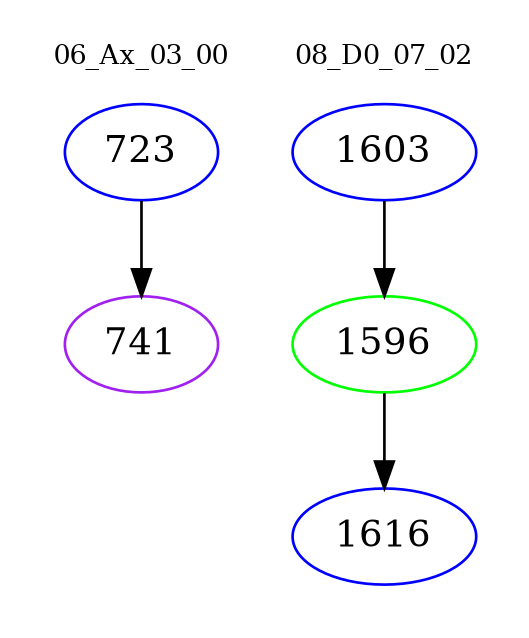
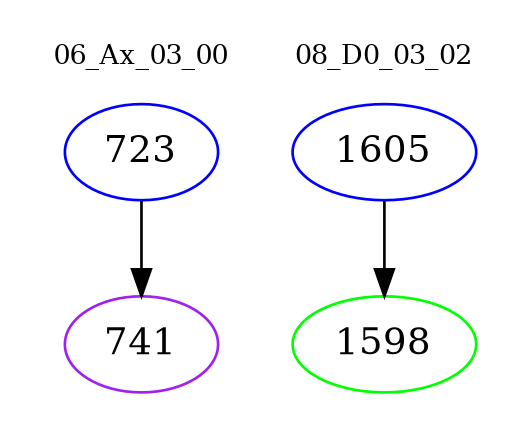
cluster "08_D0_07_02": label "08_D0_07_02" -> "08_D0_03_02"
node "1603": label "1603" -> "1605"
node "1596": label "1596" -> "1598"
node "1616": removed
